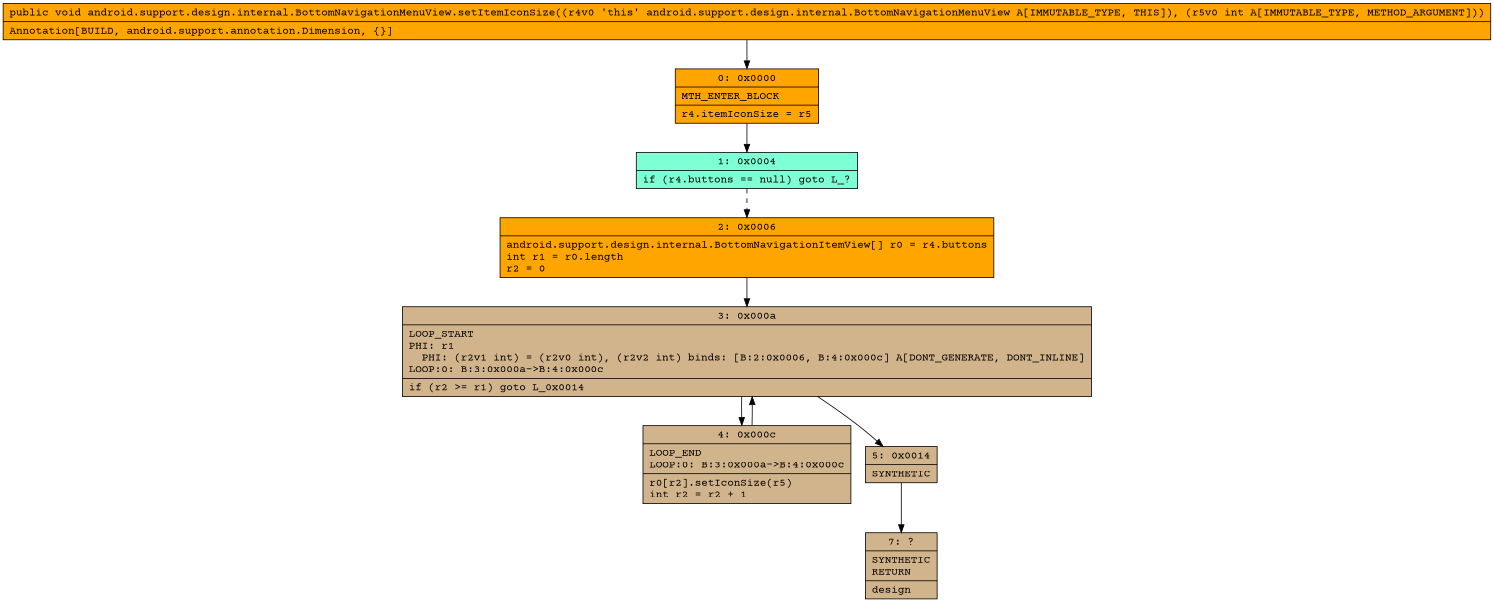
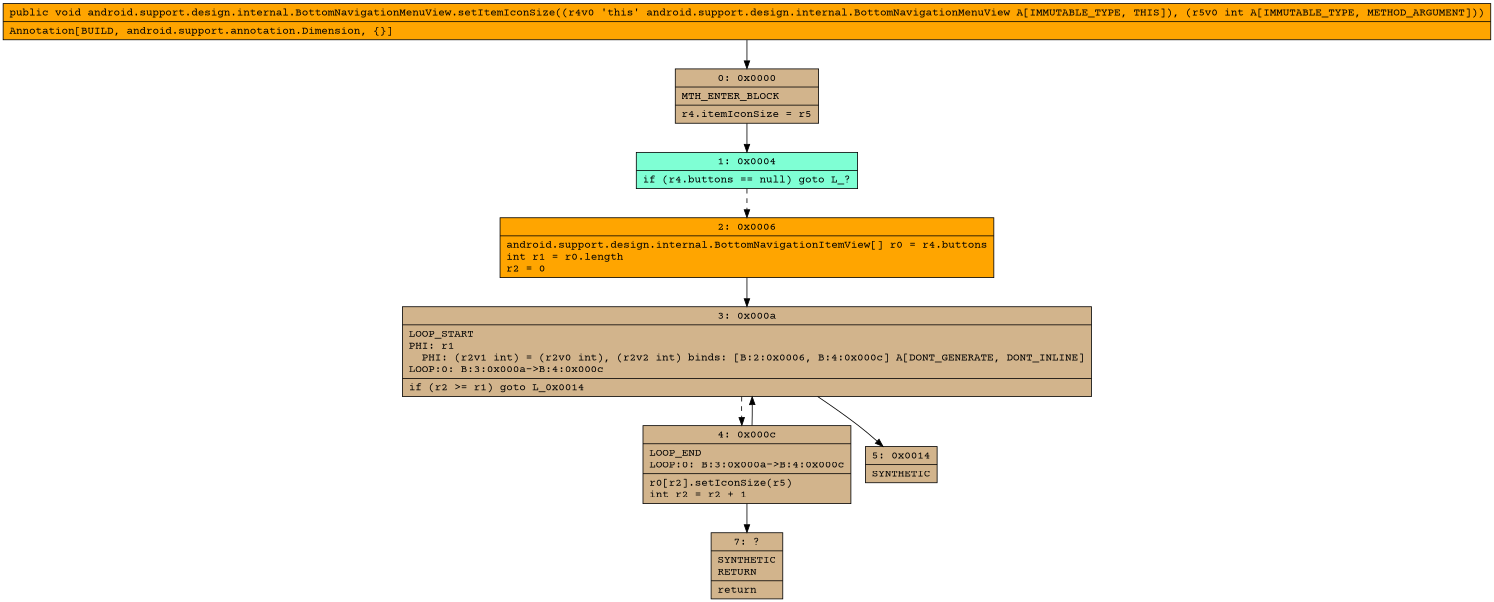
node "0: 0x0000": fillcolor orange -> tan
edge "3: 0x000a" -> "4: 0x000c": style solid -> dashed
edge "5: 0x0014" -> "7: ?": now "4: 0x000c" -> "7: ?"
node "7: ?": text "design" -> "return"
